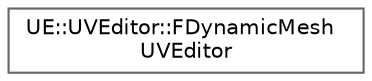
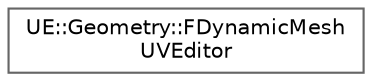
node "UE::UVEditor::FDynamicMesh UVEditor": label "UE::UVEditor::FDynamicMesh UVEditor" -> "UE::Geometry::FDynamicMesh UVEditor"
